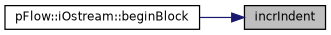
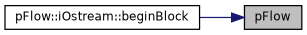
node "incrIndent": label "incrIndent" -> "pFlow"
